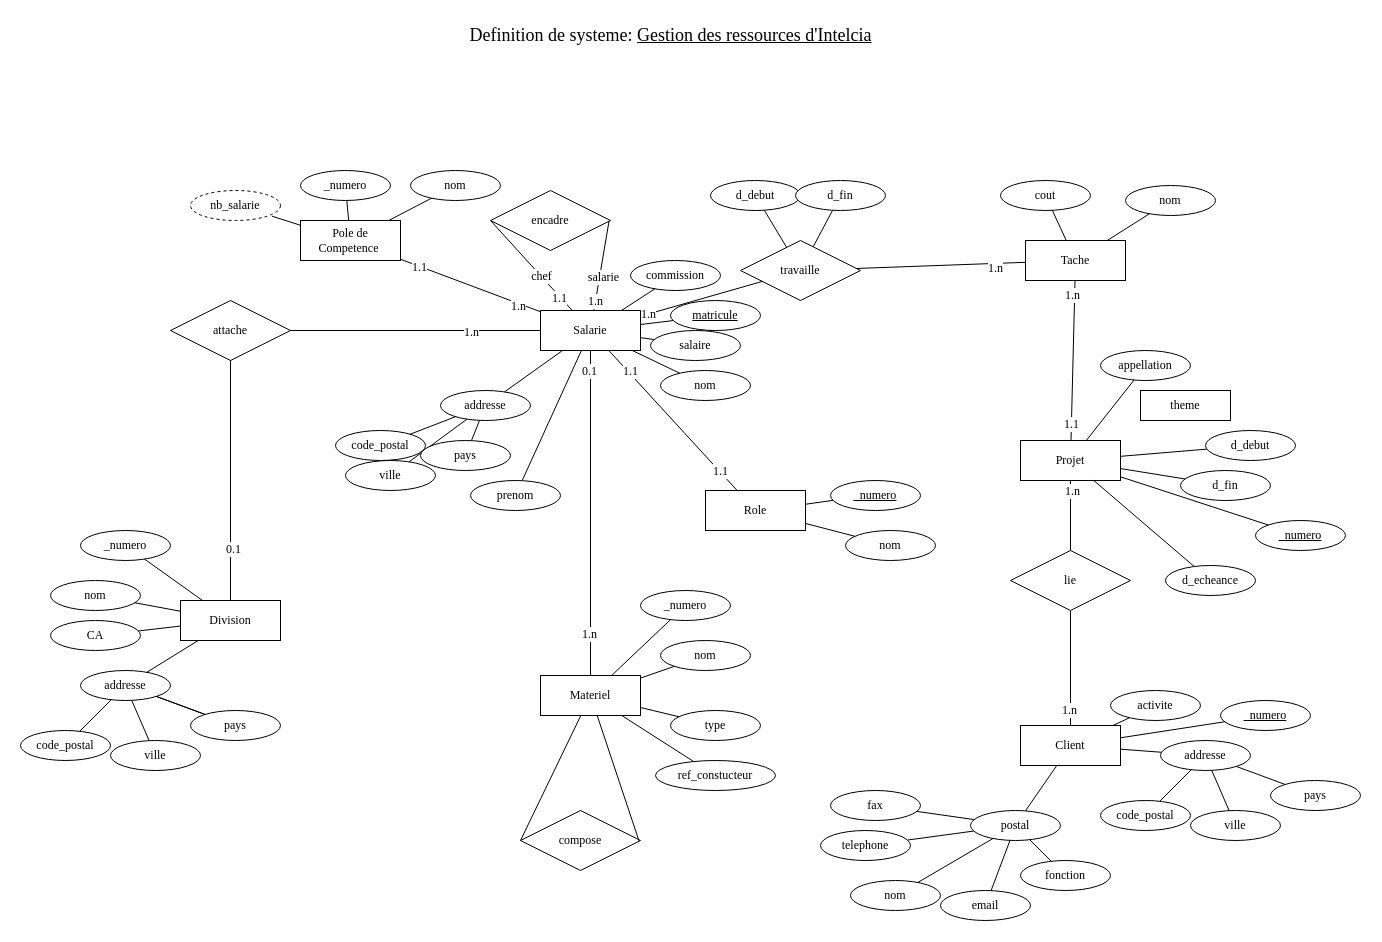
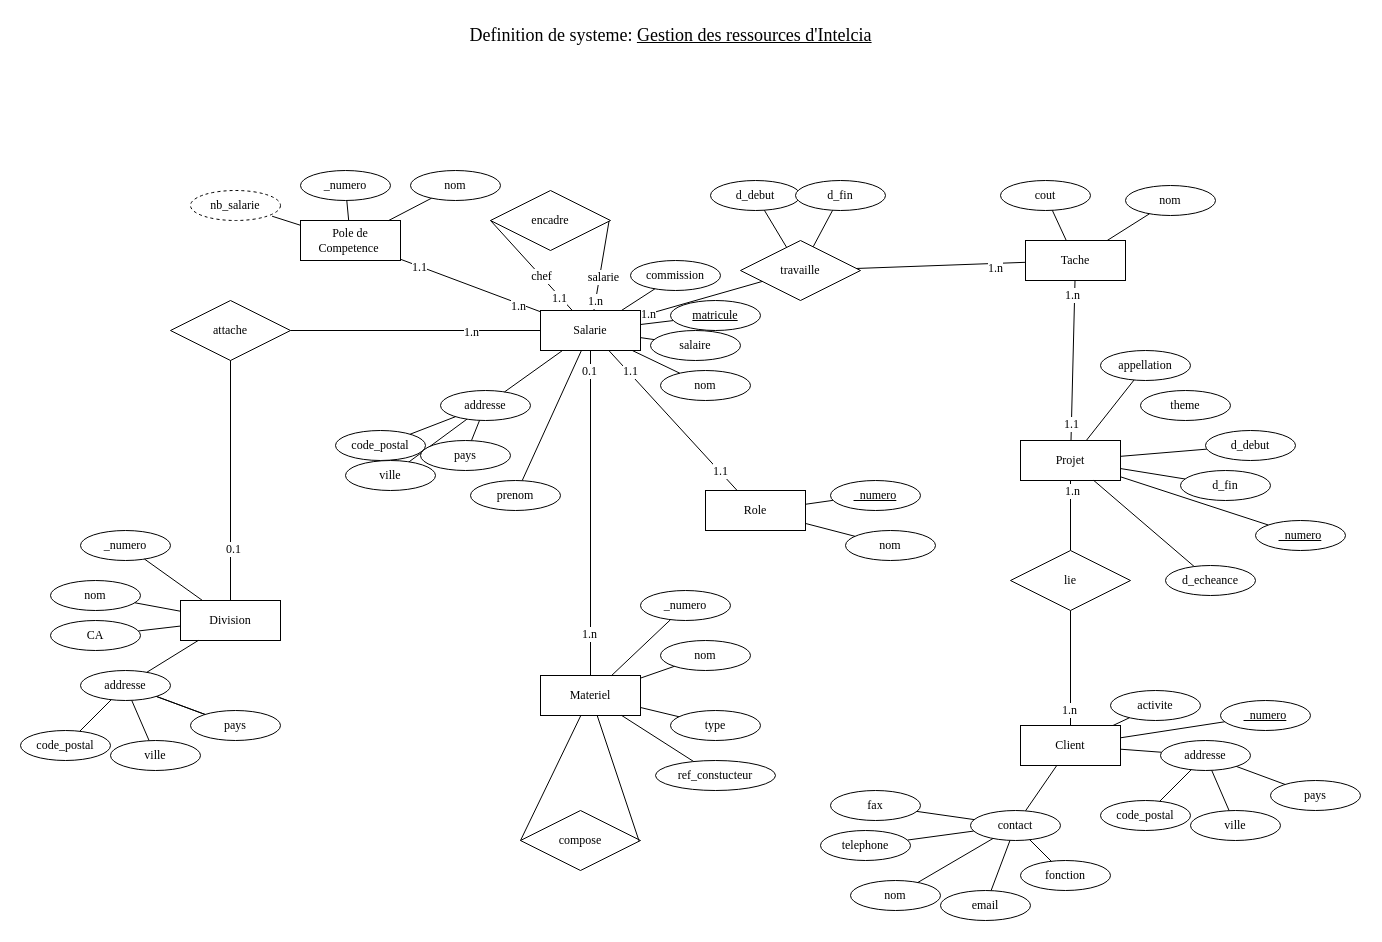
node "theme": shape rectangle -> ellipse
node "postal": label "postal" -> "contact"
